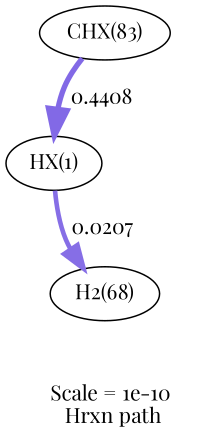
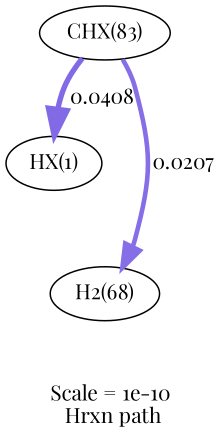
edge "CHX(83)" -> "HX(1)": label " 0.4408" -> " 0.0408"
edge "HX(1)" -> "H2(68)": now "CHX(83)" -> "H2(68)"
